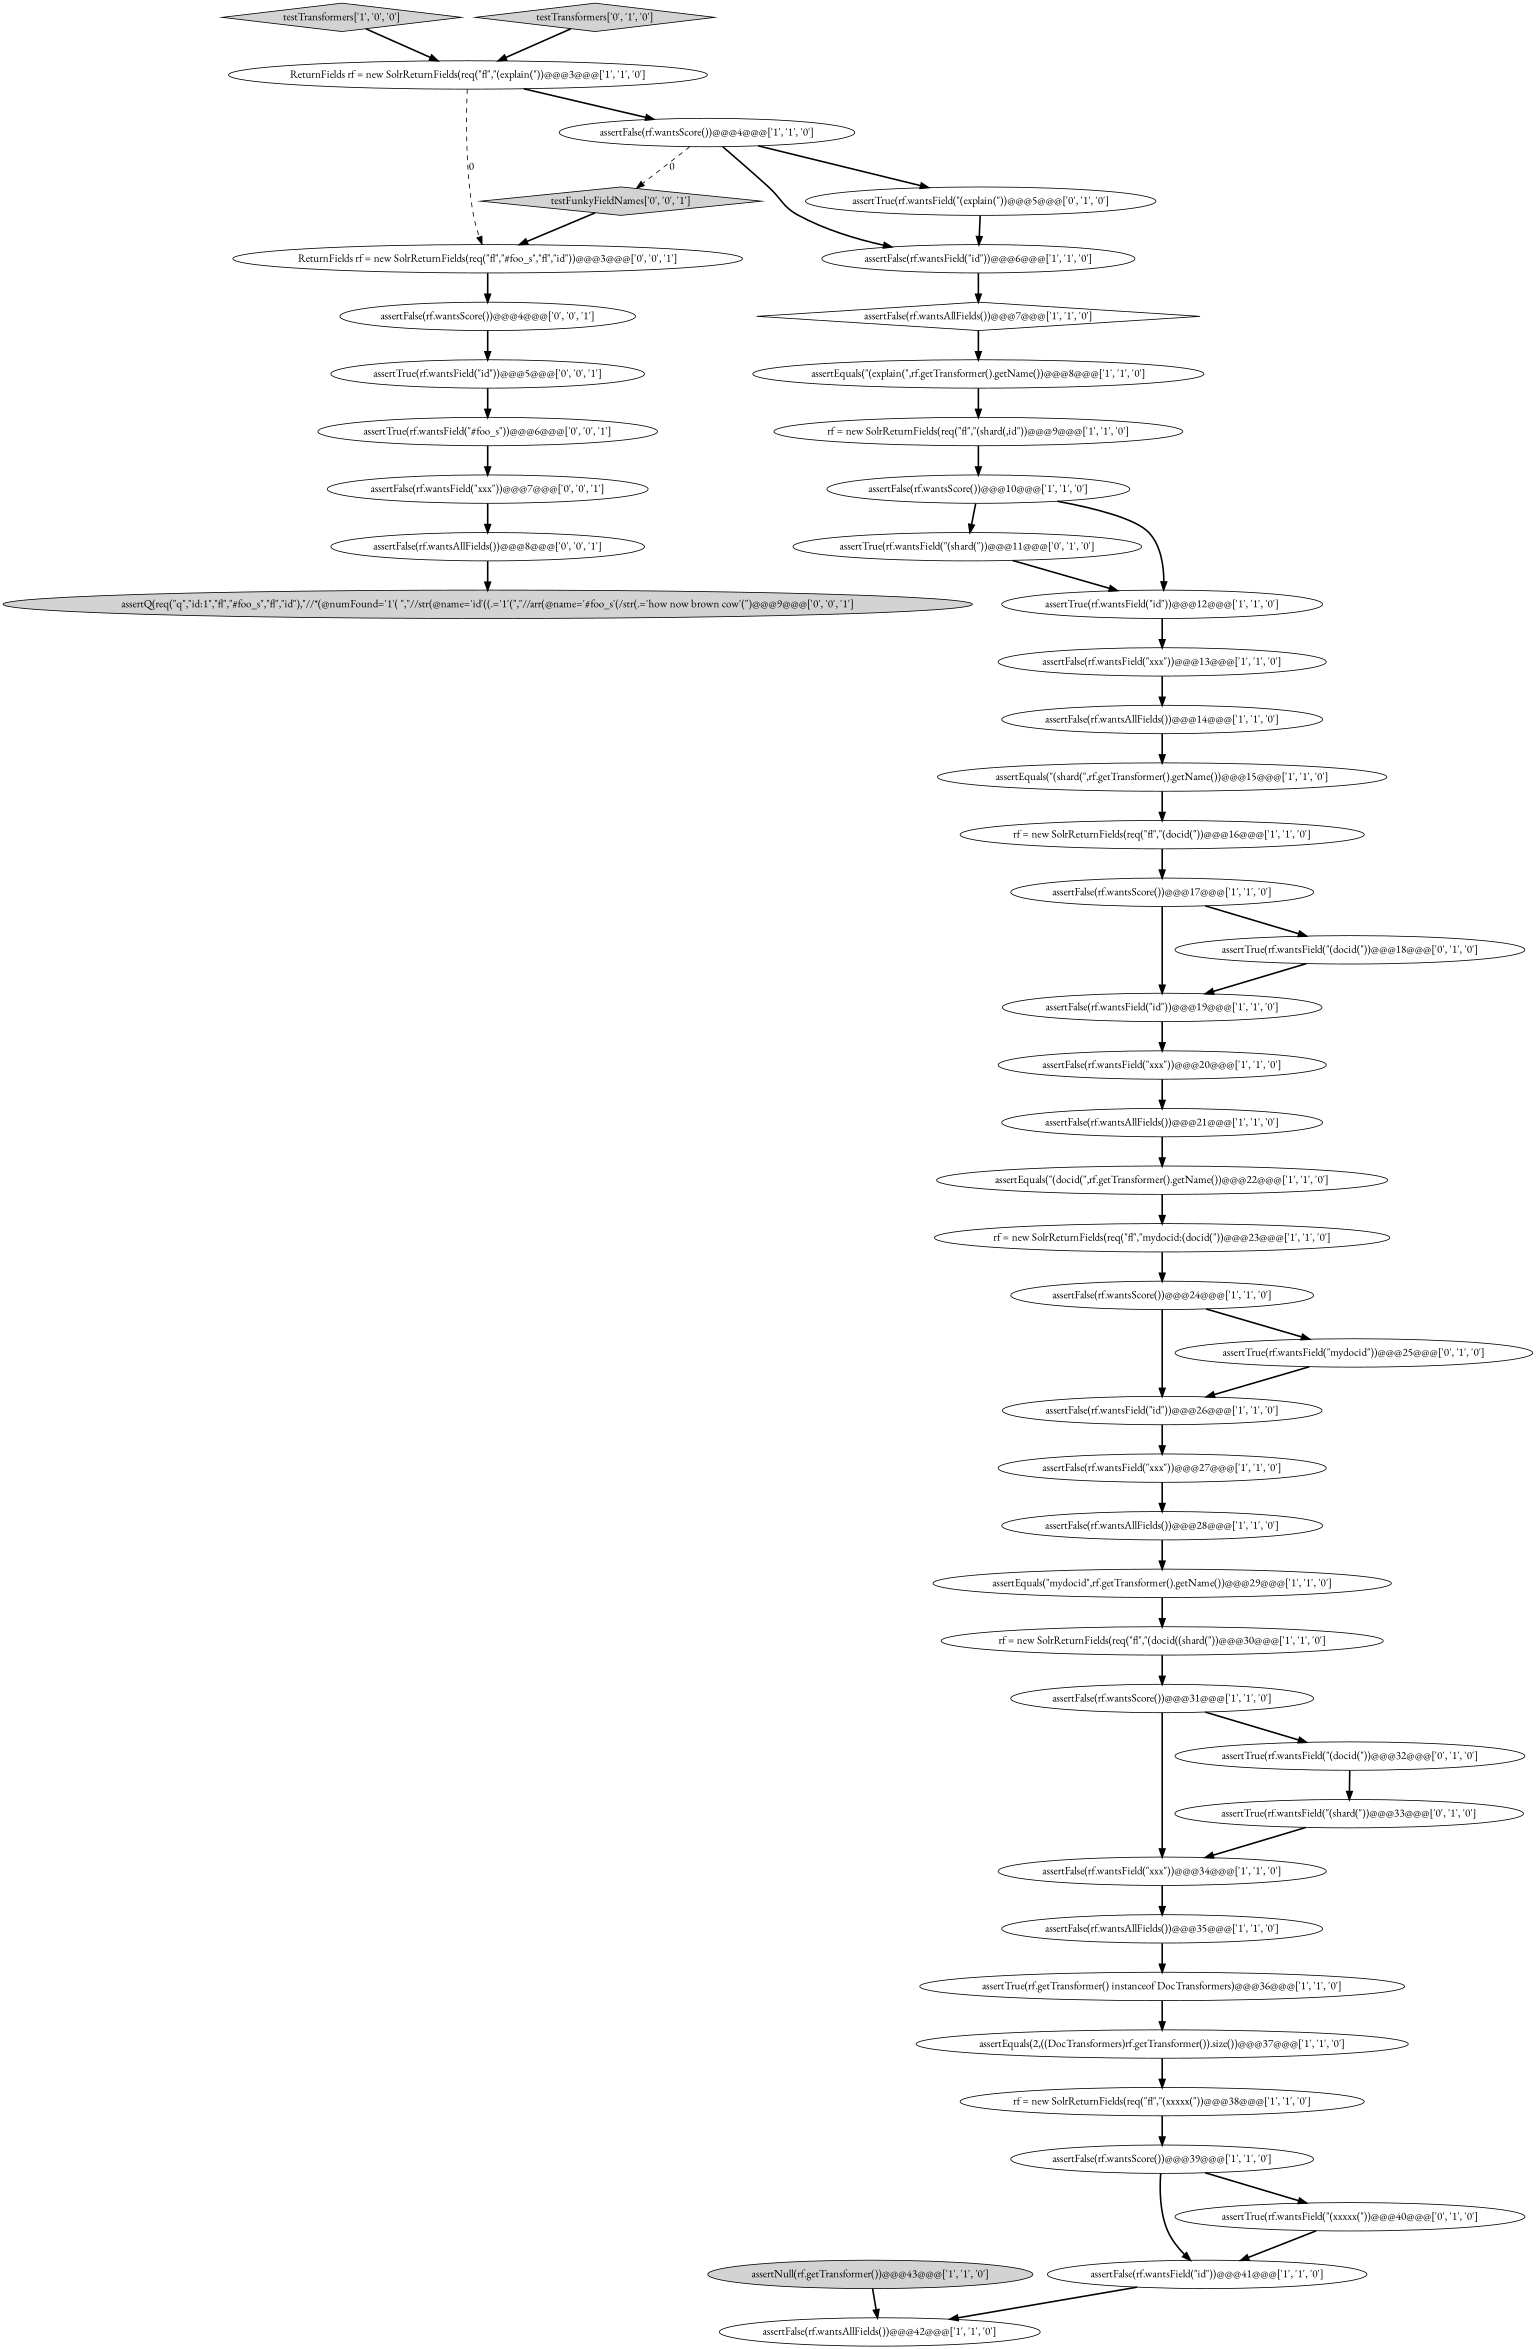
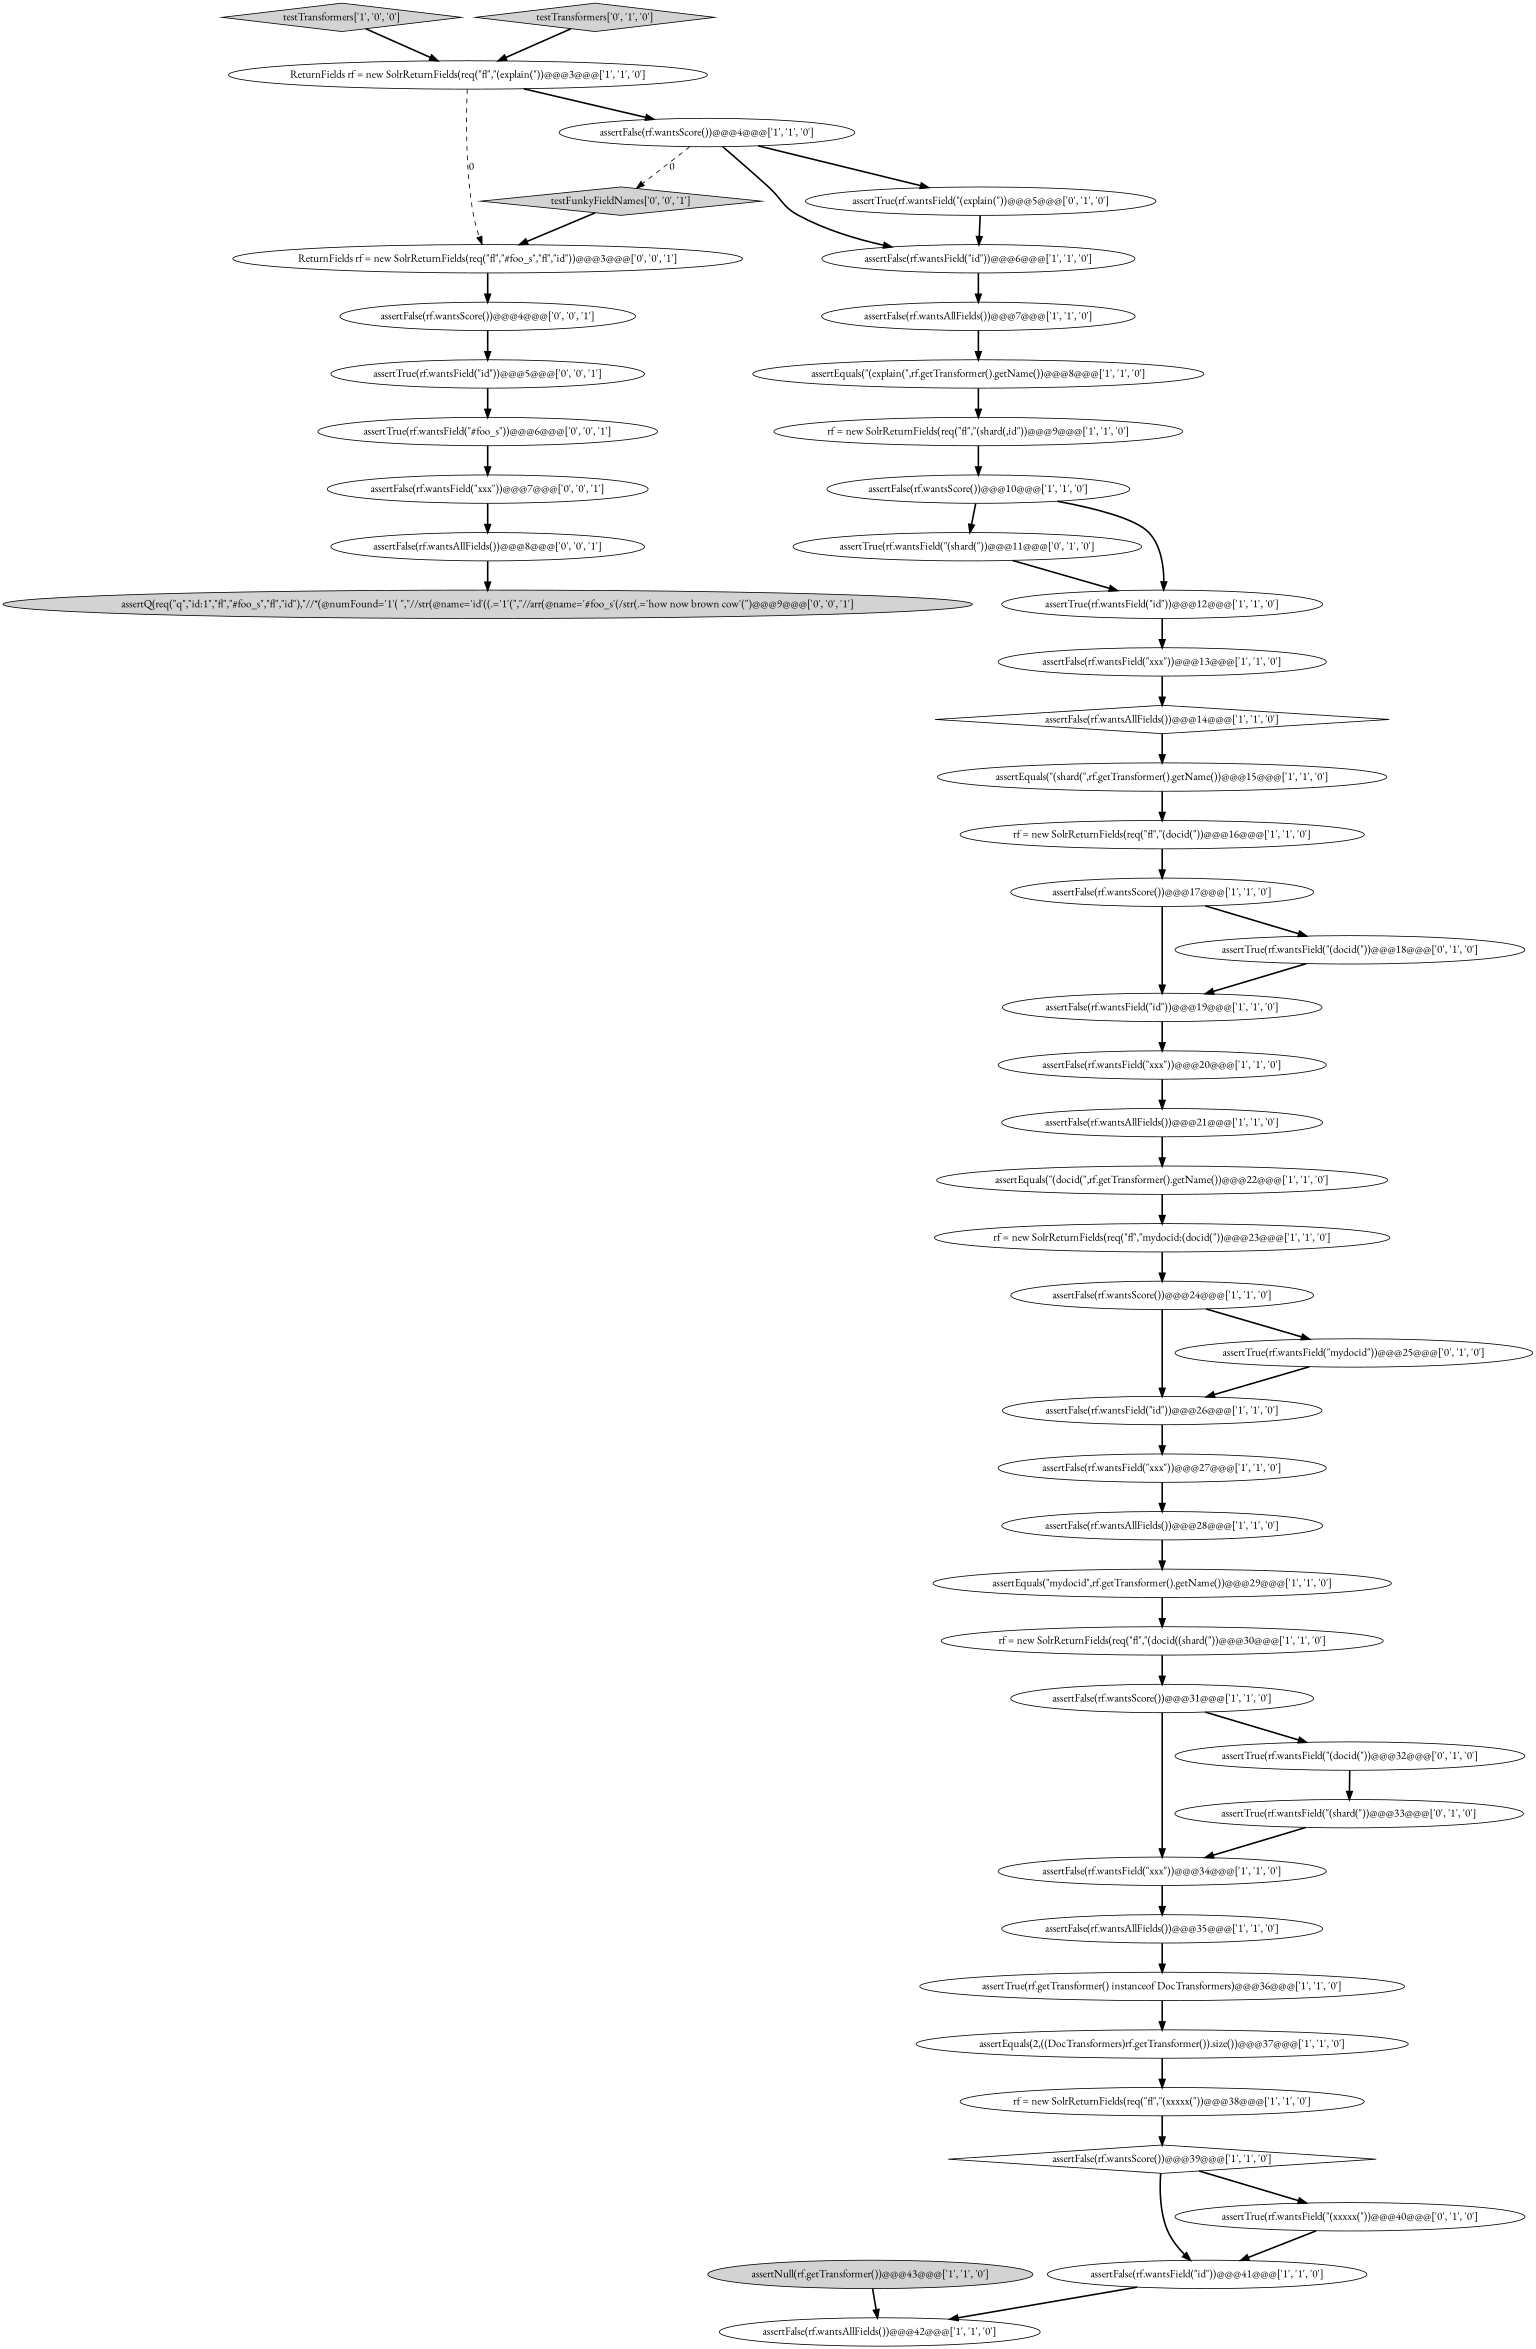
node "assertFalse(rf.wantsAllFields())@@@7@@@['1', '1', '0']": shape diamond -> ellipse
node "assertFalse(rf.wantsAllFields())@@@14@@@['1', '1', '0']": shape ellipse -> diamond
node "assertFalse(rf.wantsScore())@@@39@@@['1', '1', '0']": shape ellipse -> diamond
